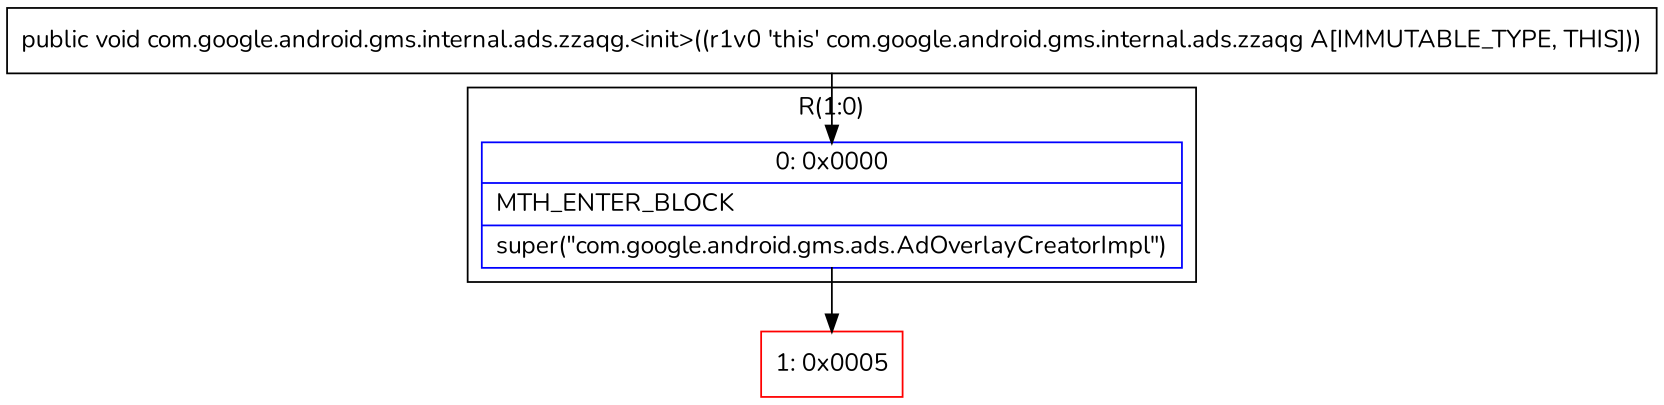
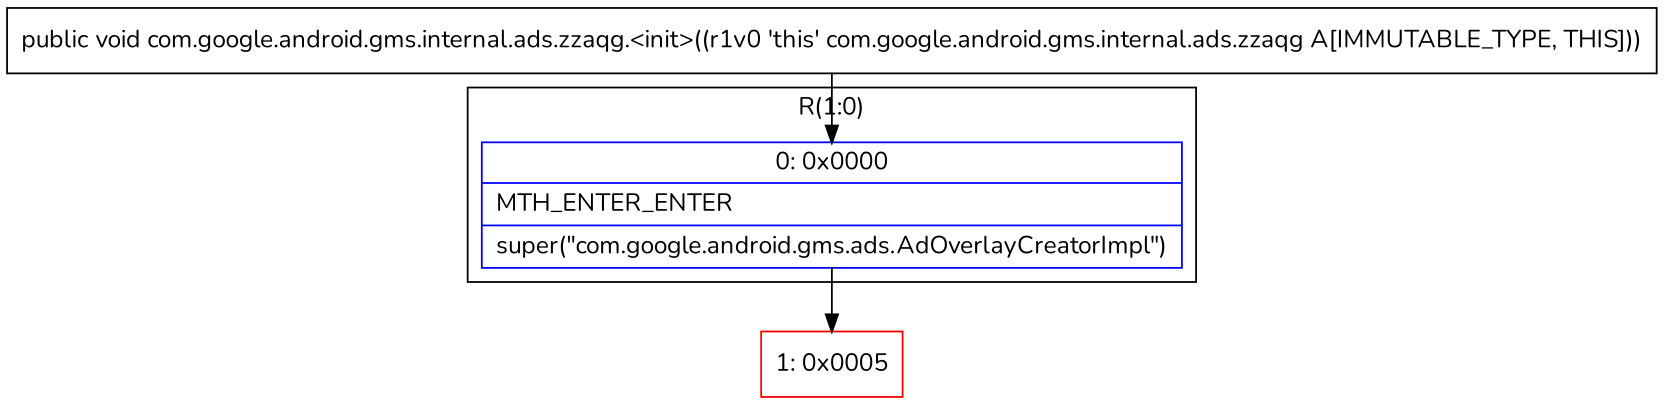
node "0: 0x0000": text "MTH_ENTER_BLOCK" -> "MTH_ENTER_ENTER"
